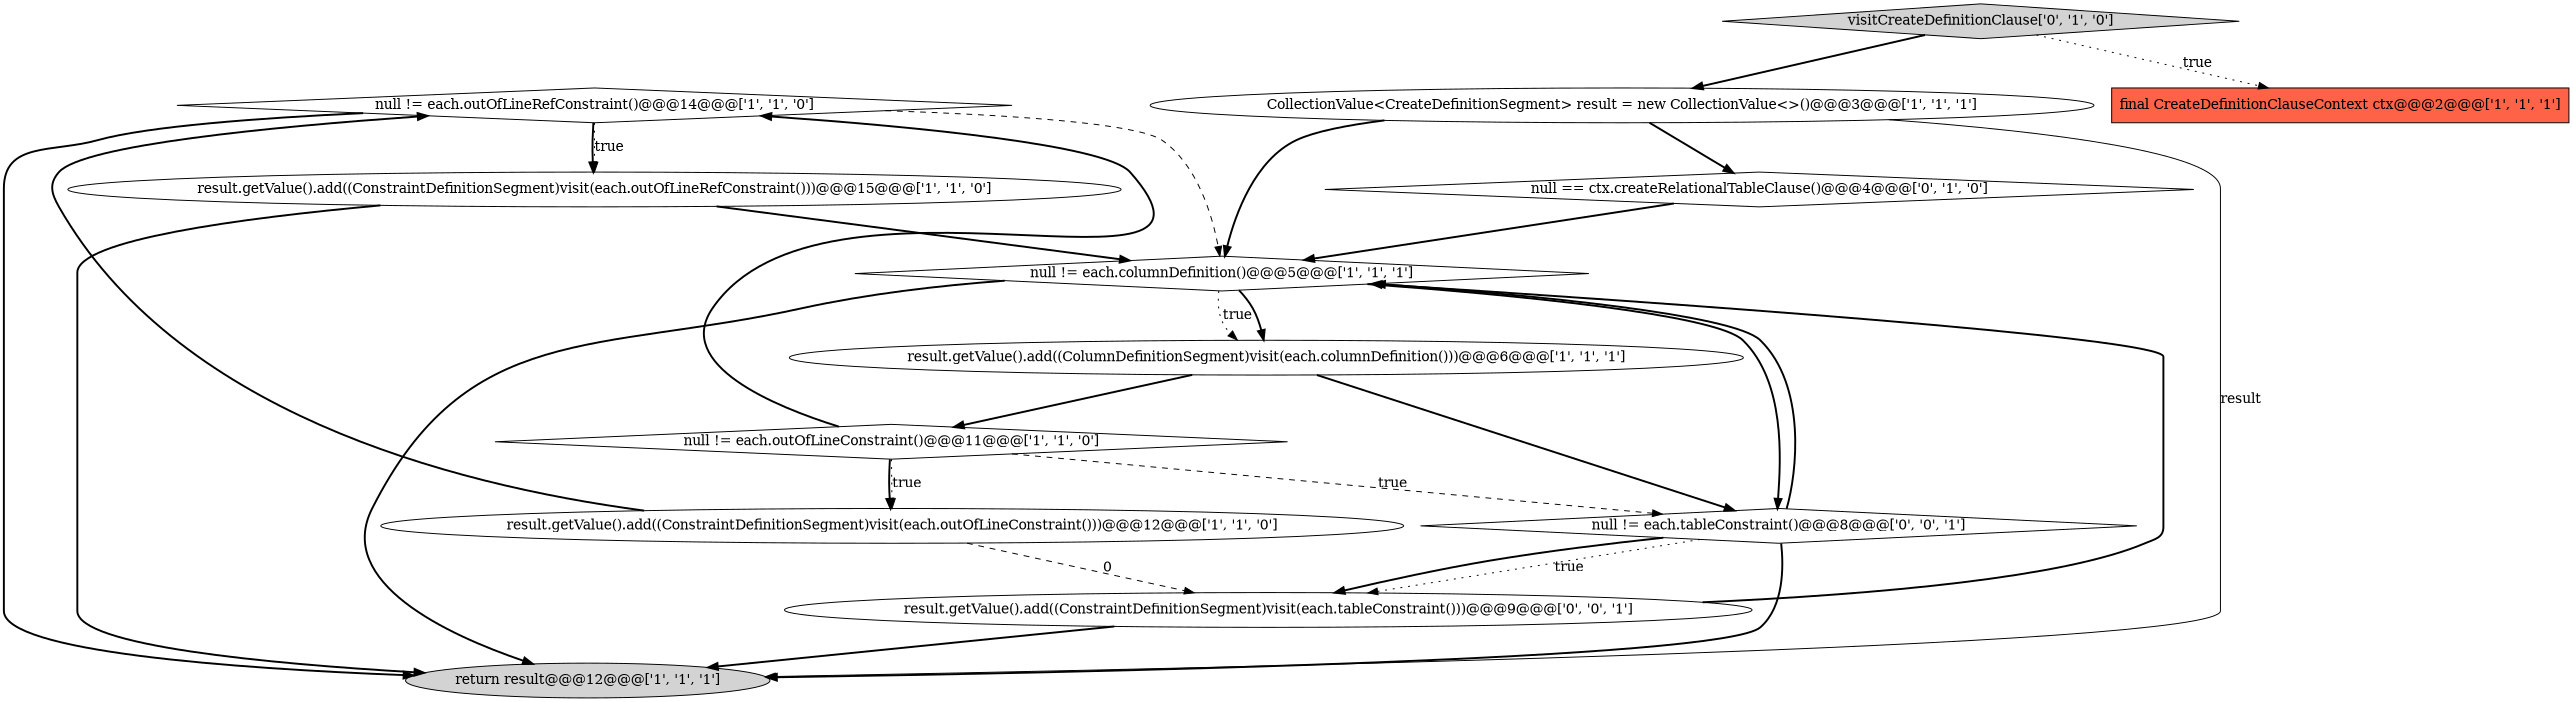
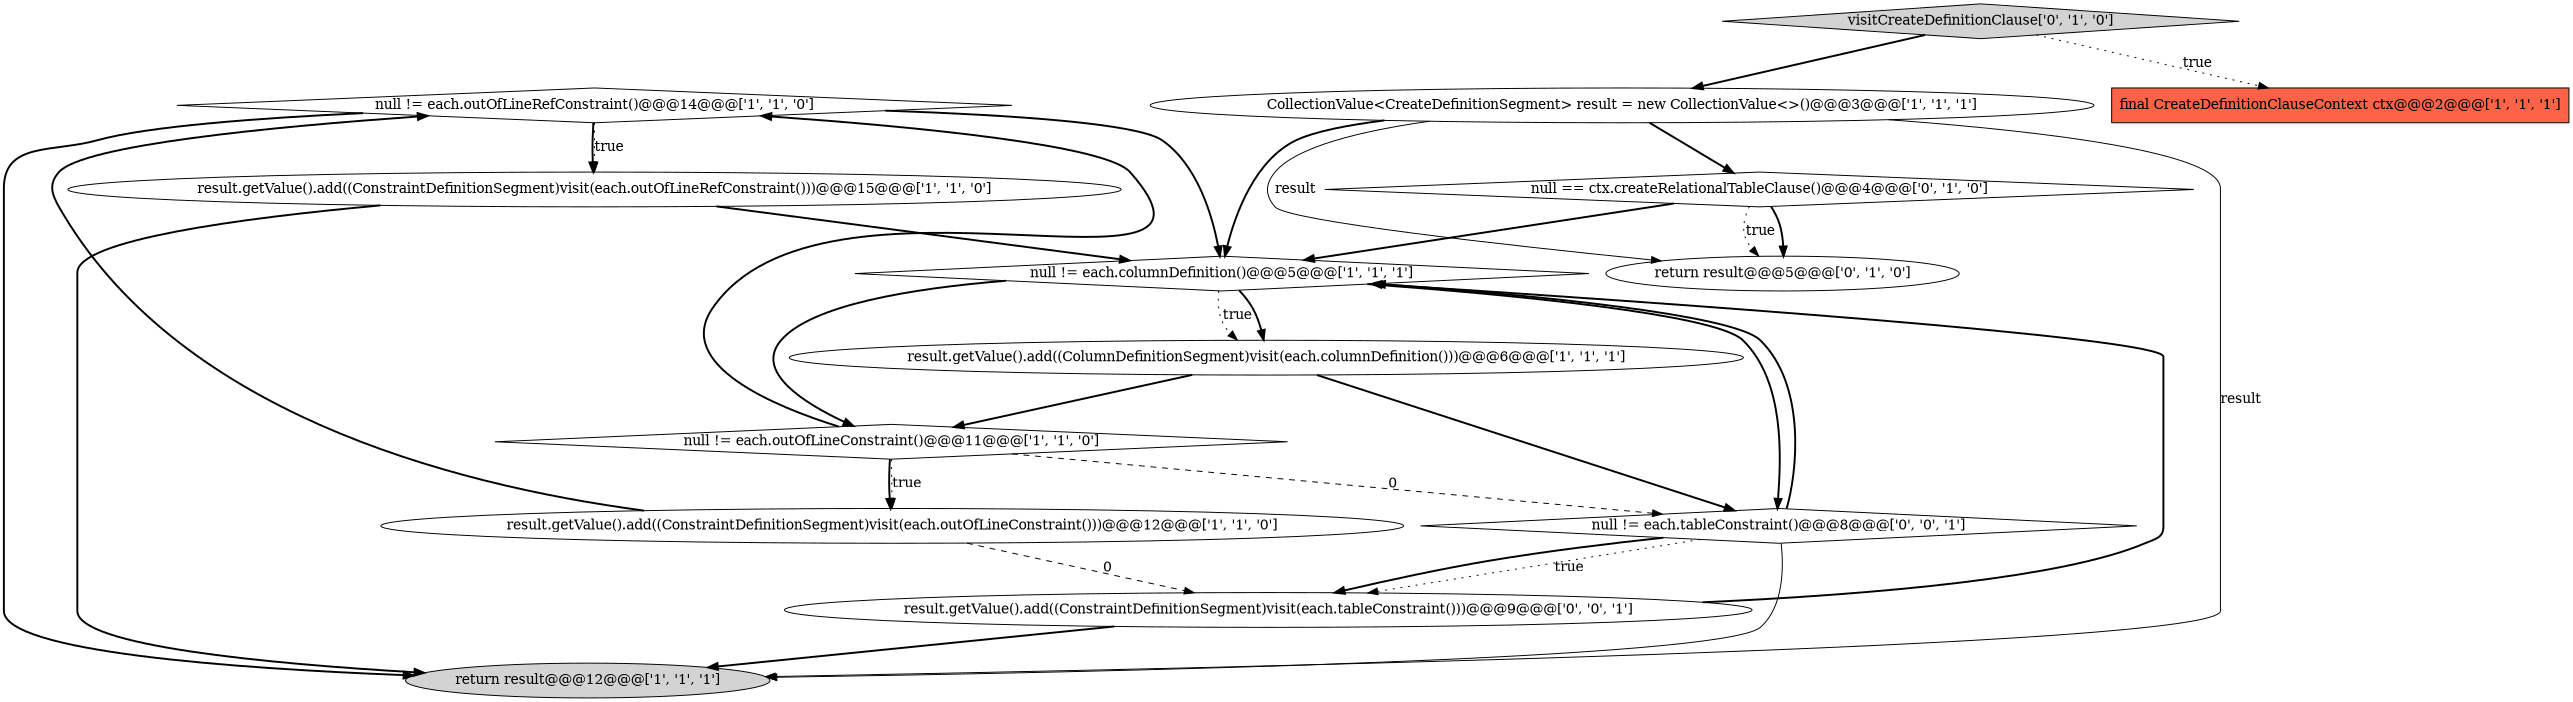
edge "null != each.outOfLineRefConstraint()@@@14@@@['1', '1', '0']" -> "null != each.columnDefinition()@@@5@@@['1', '1', '1']": style dashed -> bold
node "return result@@@5@@@['0', '1', '0']": added
edge "null != each.columnDefinition()@@@5@@@['1', '1', '1']" -> "return result@@@12@@@['1', '1', '1']": now "null != each.columnDefinition()@@@5@@@['1', '1', '1']" -> "null != each.outOfLineConstraint()@@@11@@@['1', '1', '0']"
edge "null != each.outOfLineConstraint()@@@11@@@['1', '1', '0']" -> "null != each.tableConstraint()@@@8@@@['0', '0', '1']": label "true" -> "0"
edge "null != each.tableConstraint()@@@8@@@['0', '0', '1']" -> "return result@@@12@@@['1', '1', '1']": style bold -> solid
